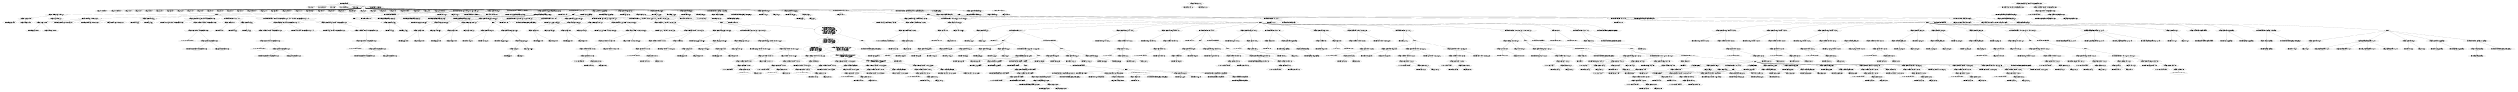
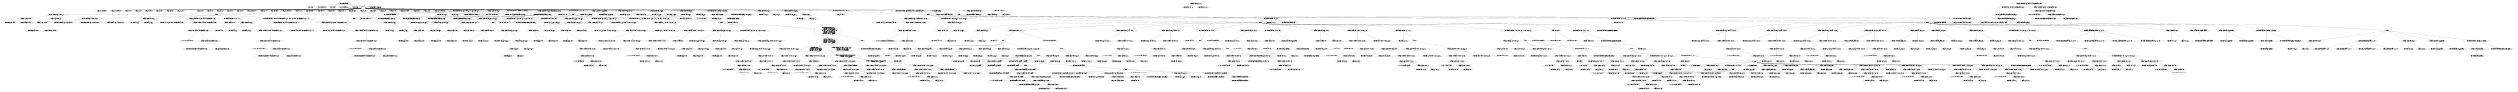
node "(LOCAL,v17: int)": removed
node "(<operator>.assignment,v41[0] = *(_DWORD *)(v16 + 12))": added
node "(<operator>.indirection,*(_DWORD **)(v16 + 40))": removed
